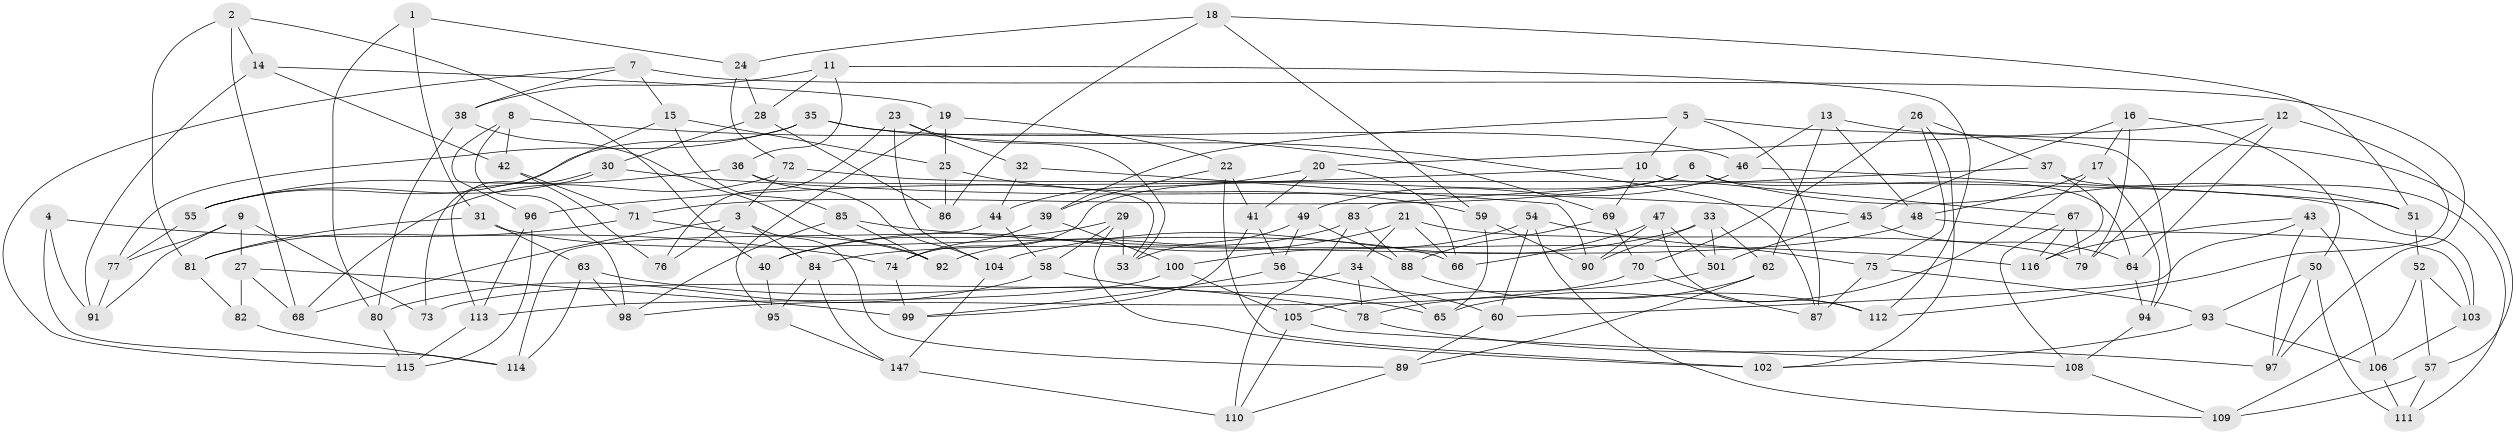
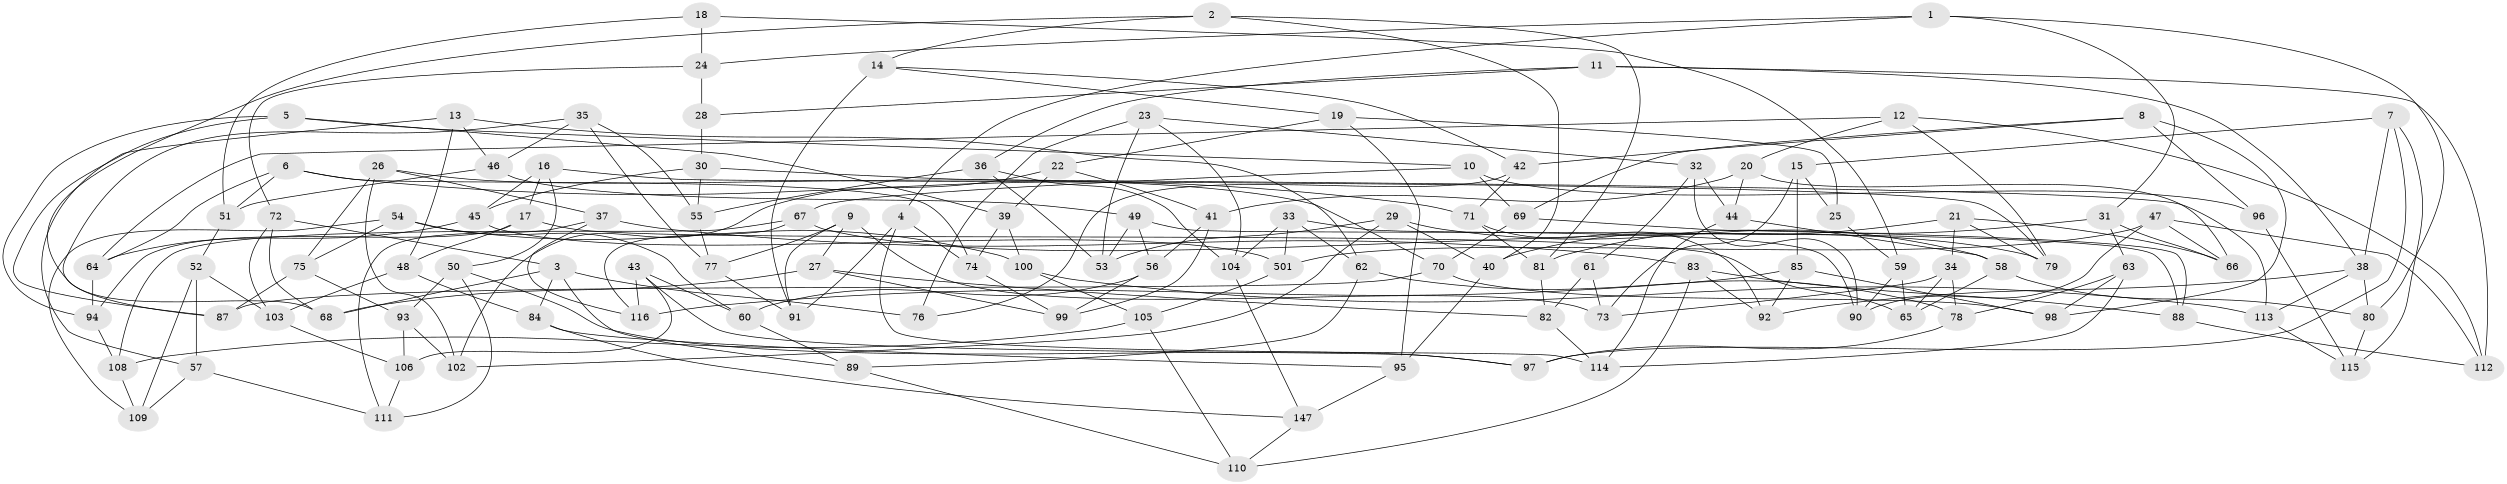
edge "1" -- "4": added
node "86": removed
node "61": added
edge "96" -- "113": now "38" -- "113"
